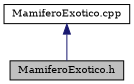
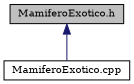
edge "MamiferoExotico.h" -> "MamiferoExotico.cpp": reversed
